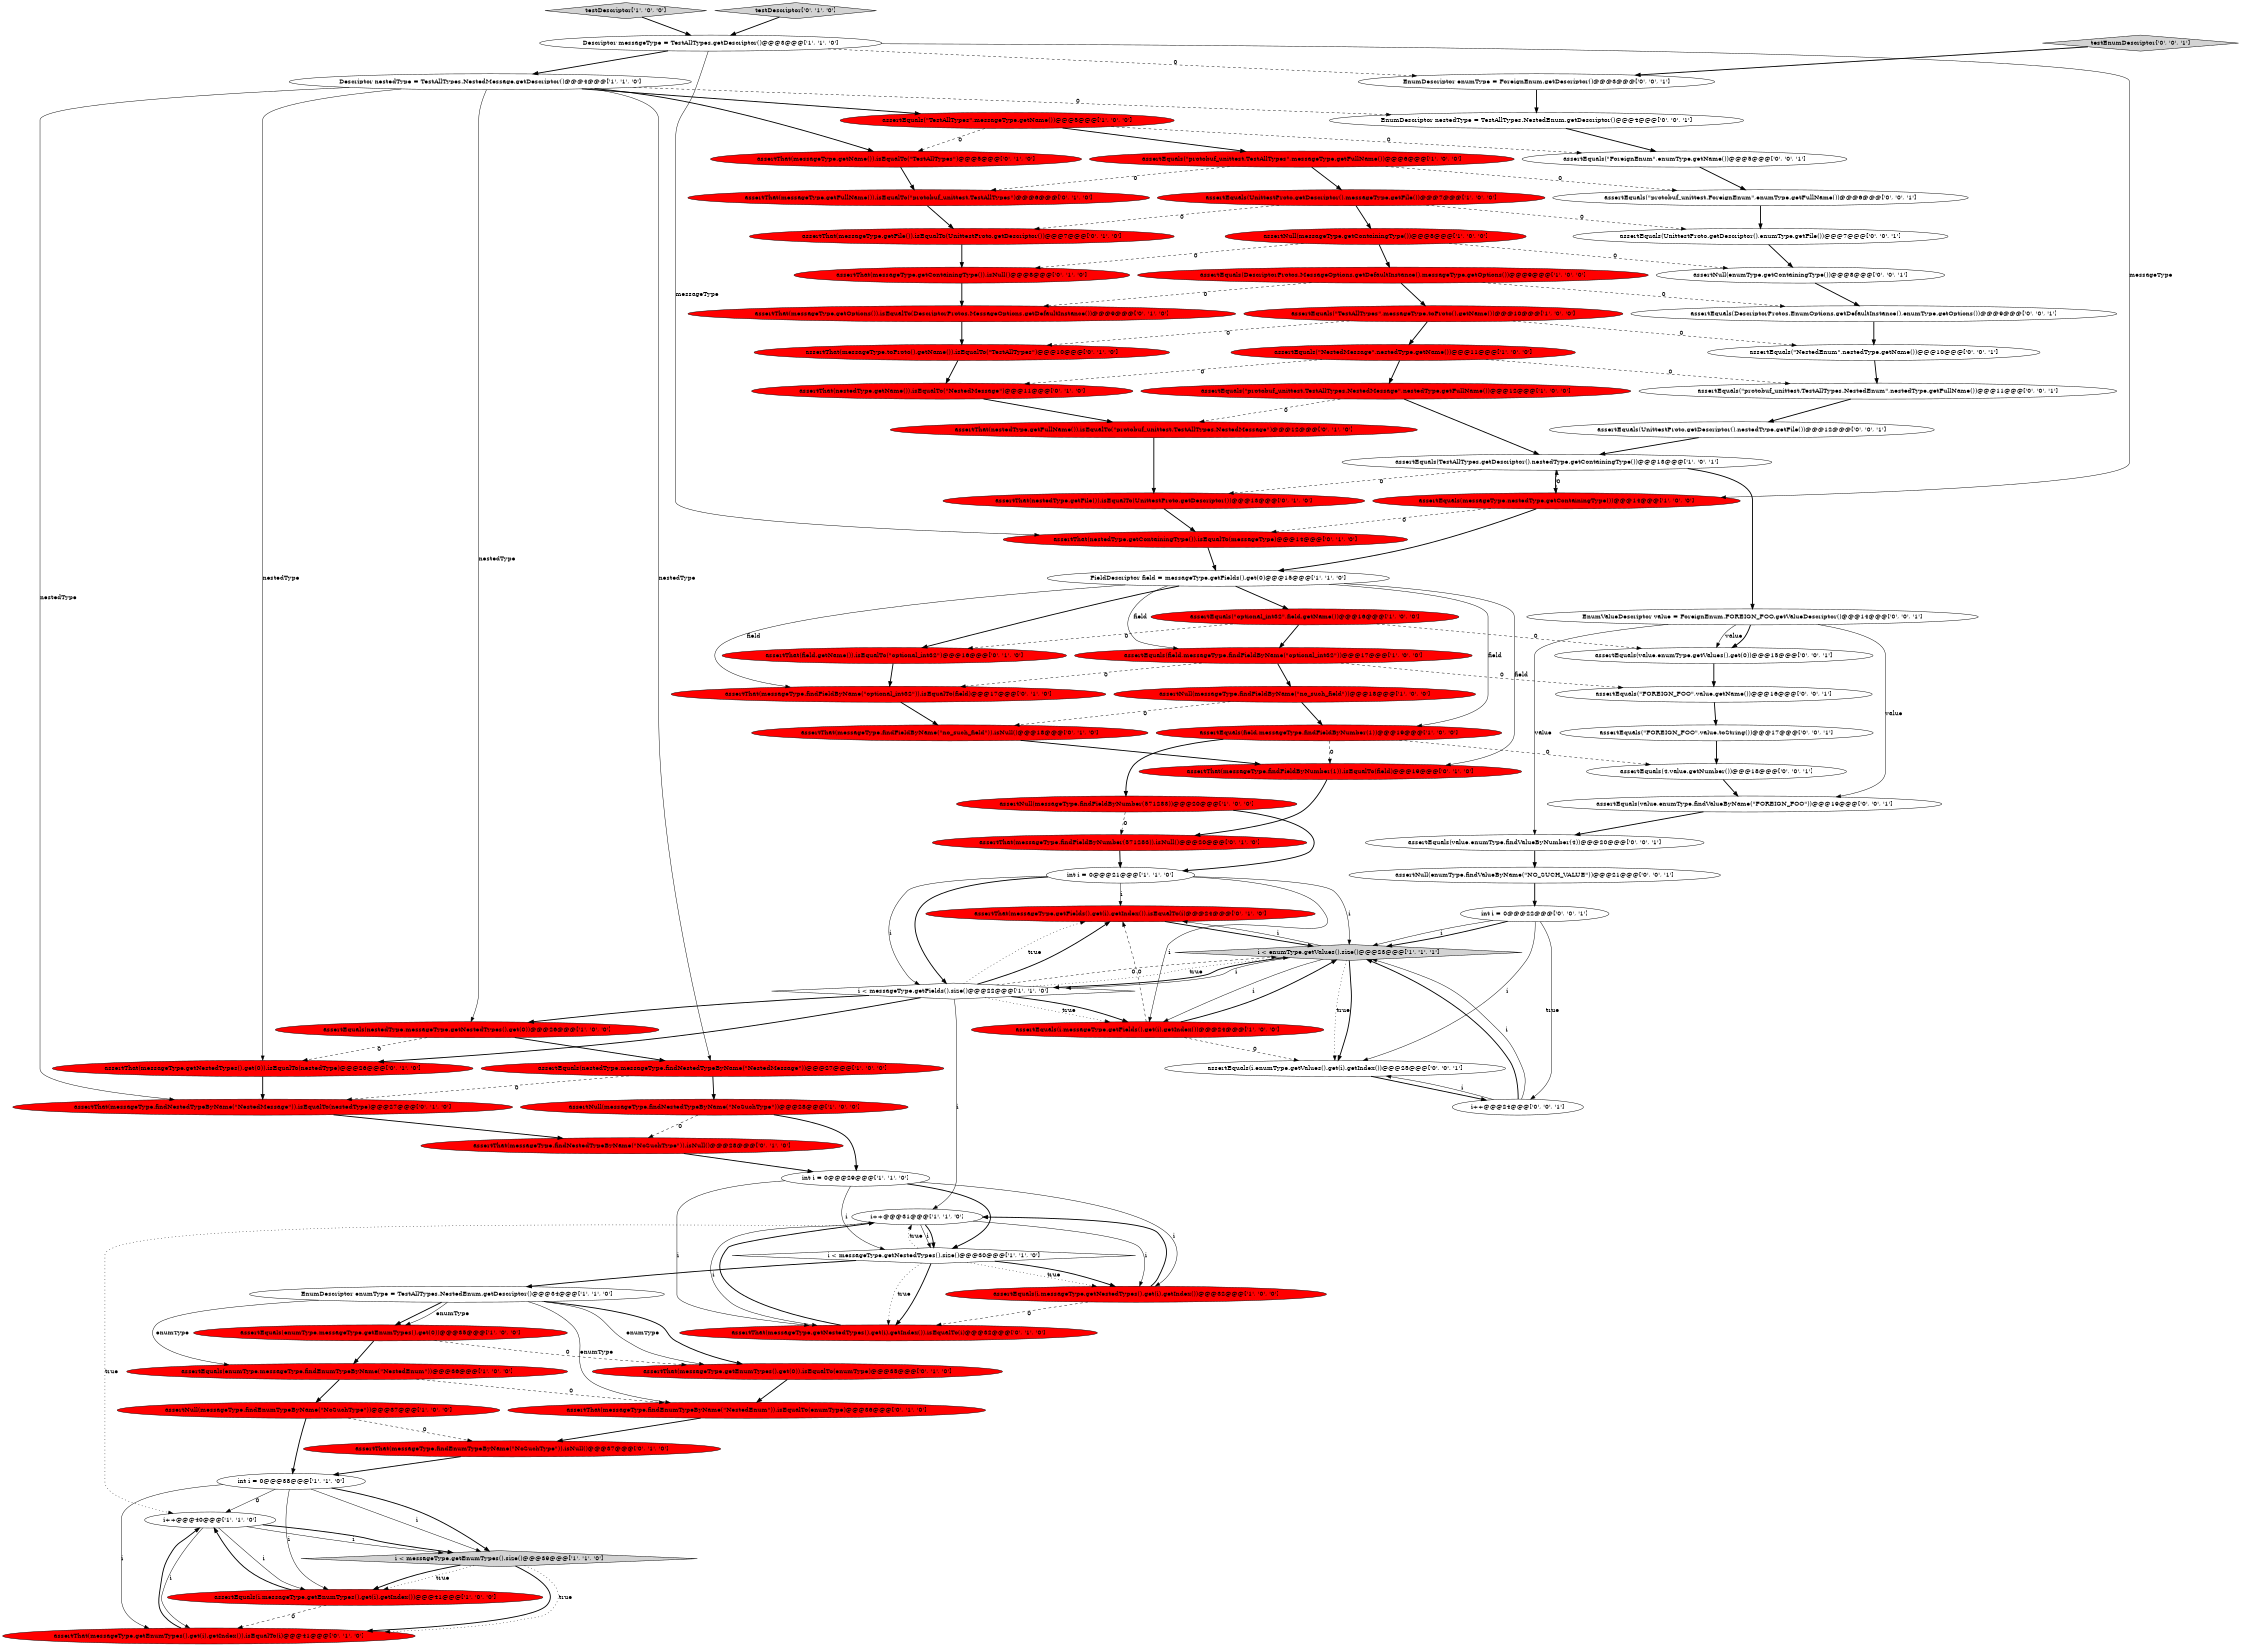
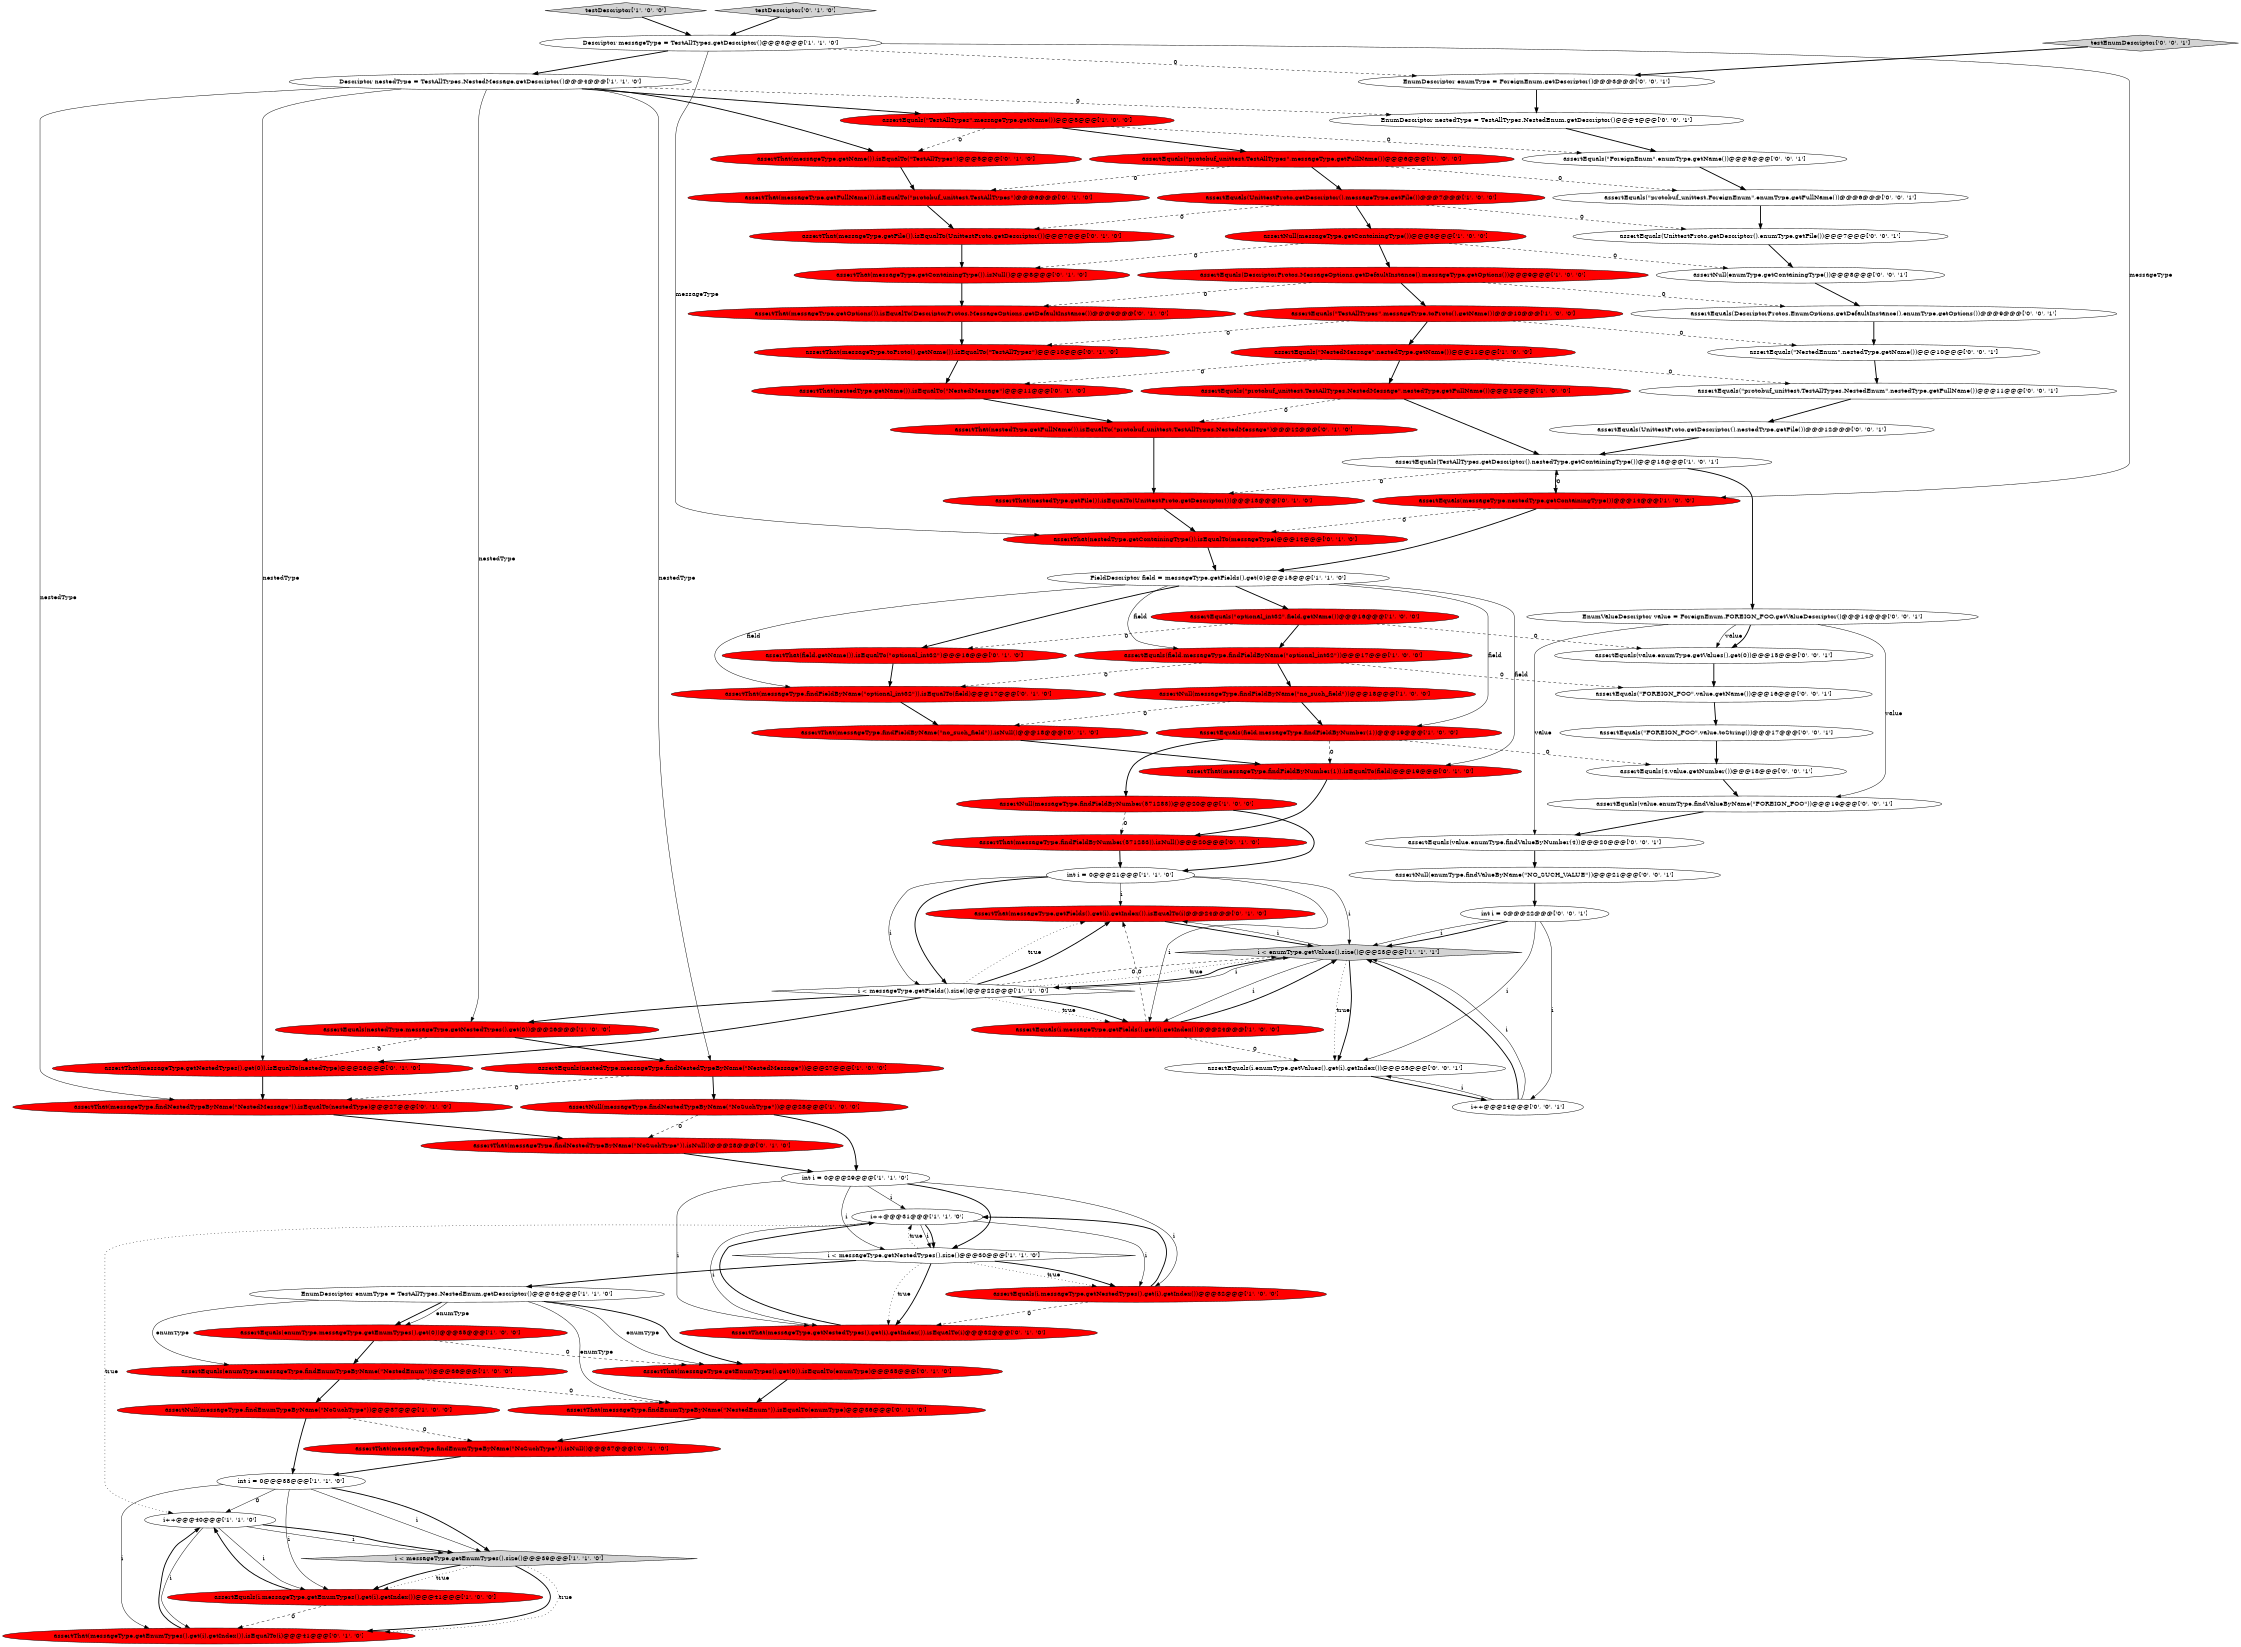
edge "int i = 0@@@22@@@['0', '0', '1']" -> "i++@@@24@@@['0', '0', '1']": label "true" -> "i"
edge "i < messageType.getFields().size()@@@22@@@['1', '1', '0']" -> "i++@@@31@@@['1', '1', '0']": now "int i = 0@@@29@@@['1', '1', '0']" -> "i++@@@31@@@['1', '1', '0']"
